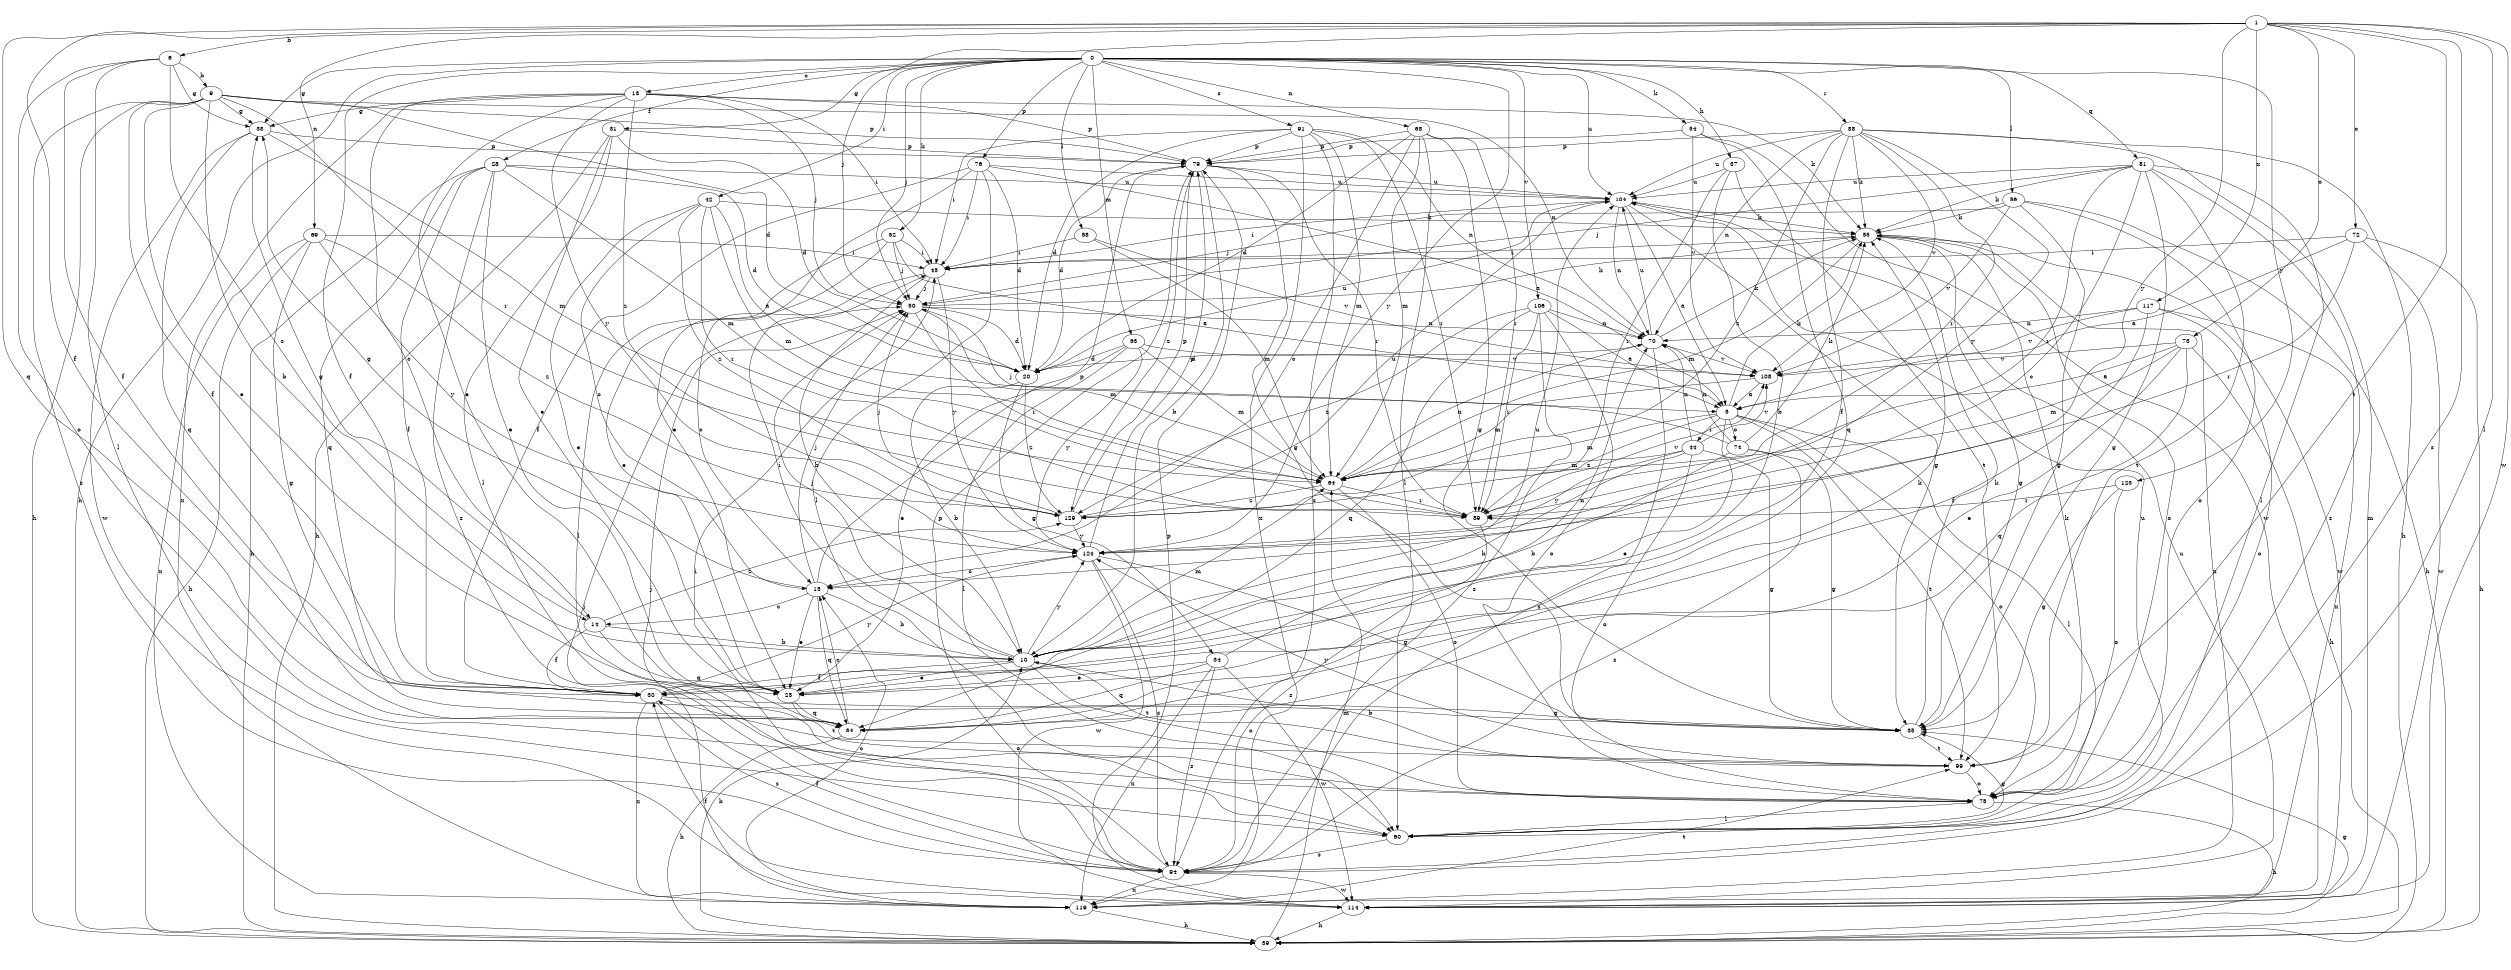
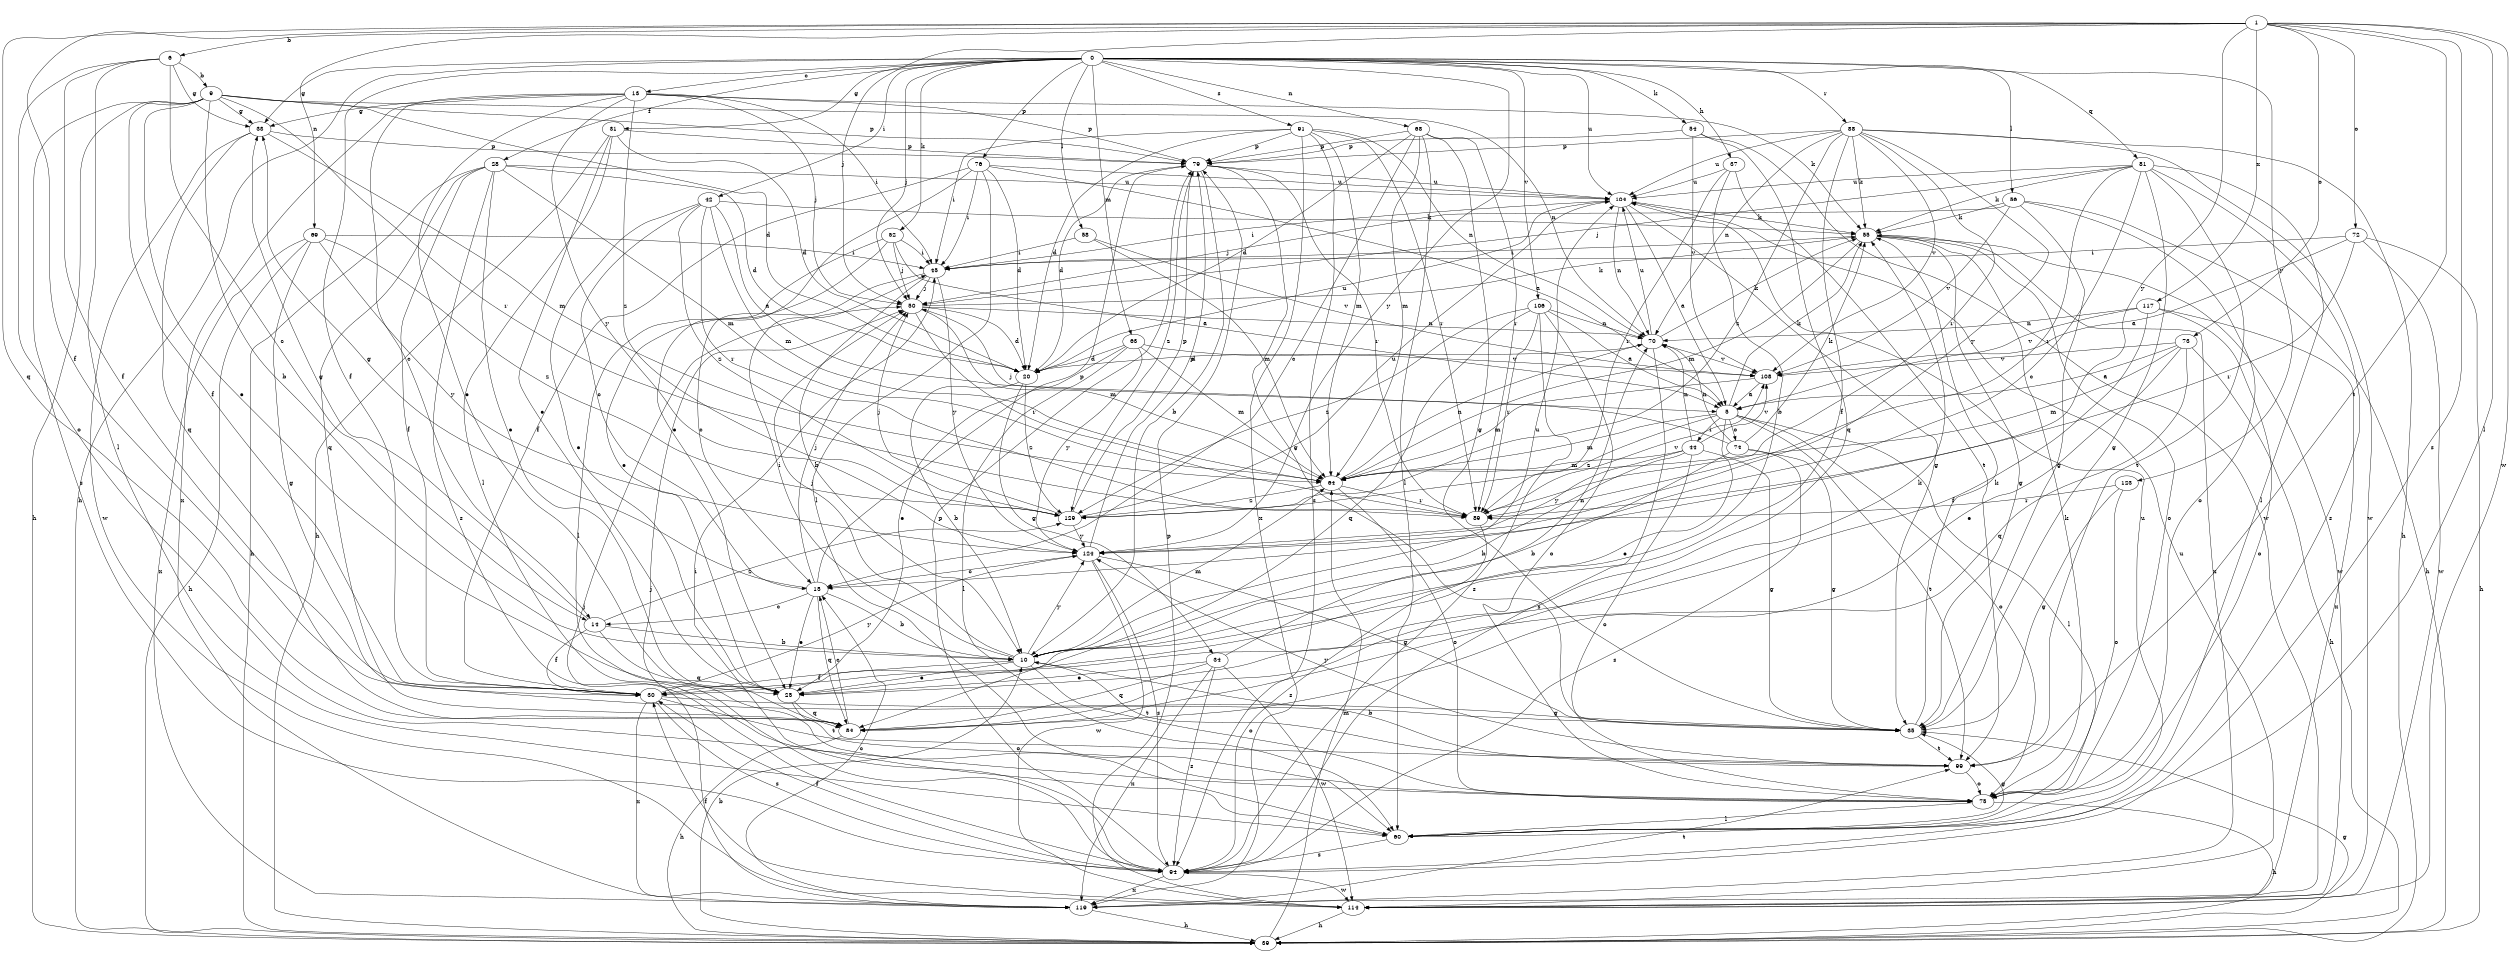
edge "88" -> "114": label "m" -> "w"
